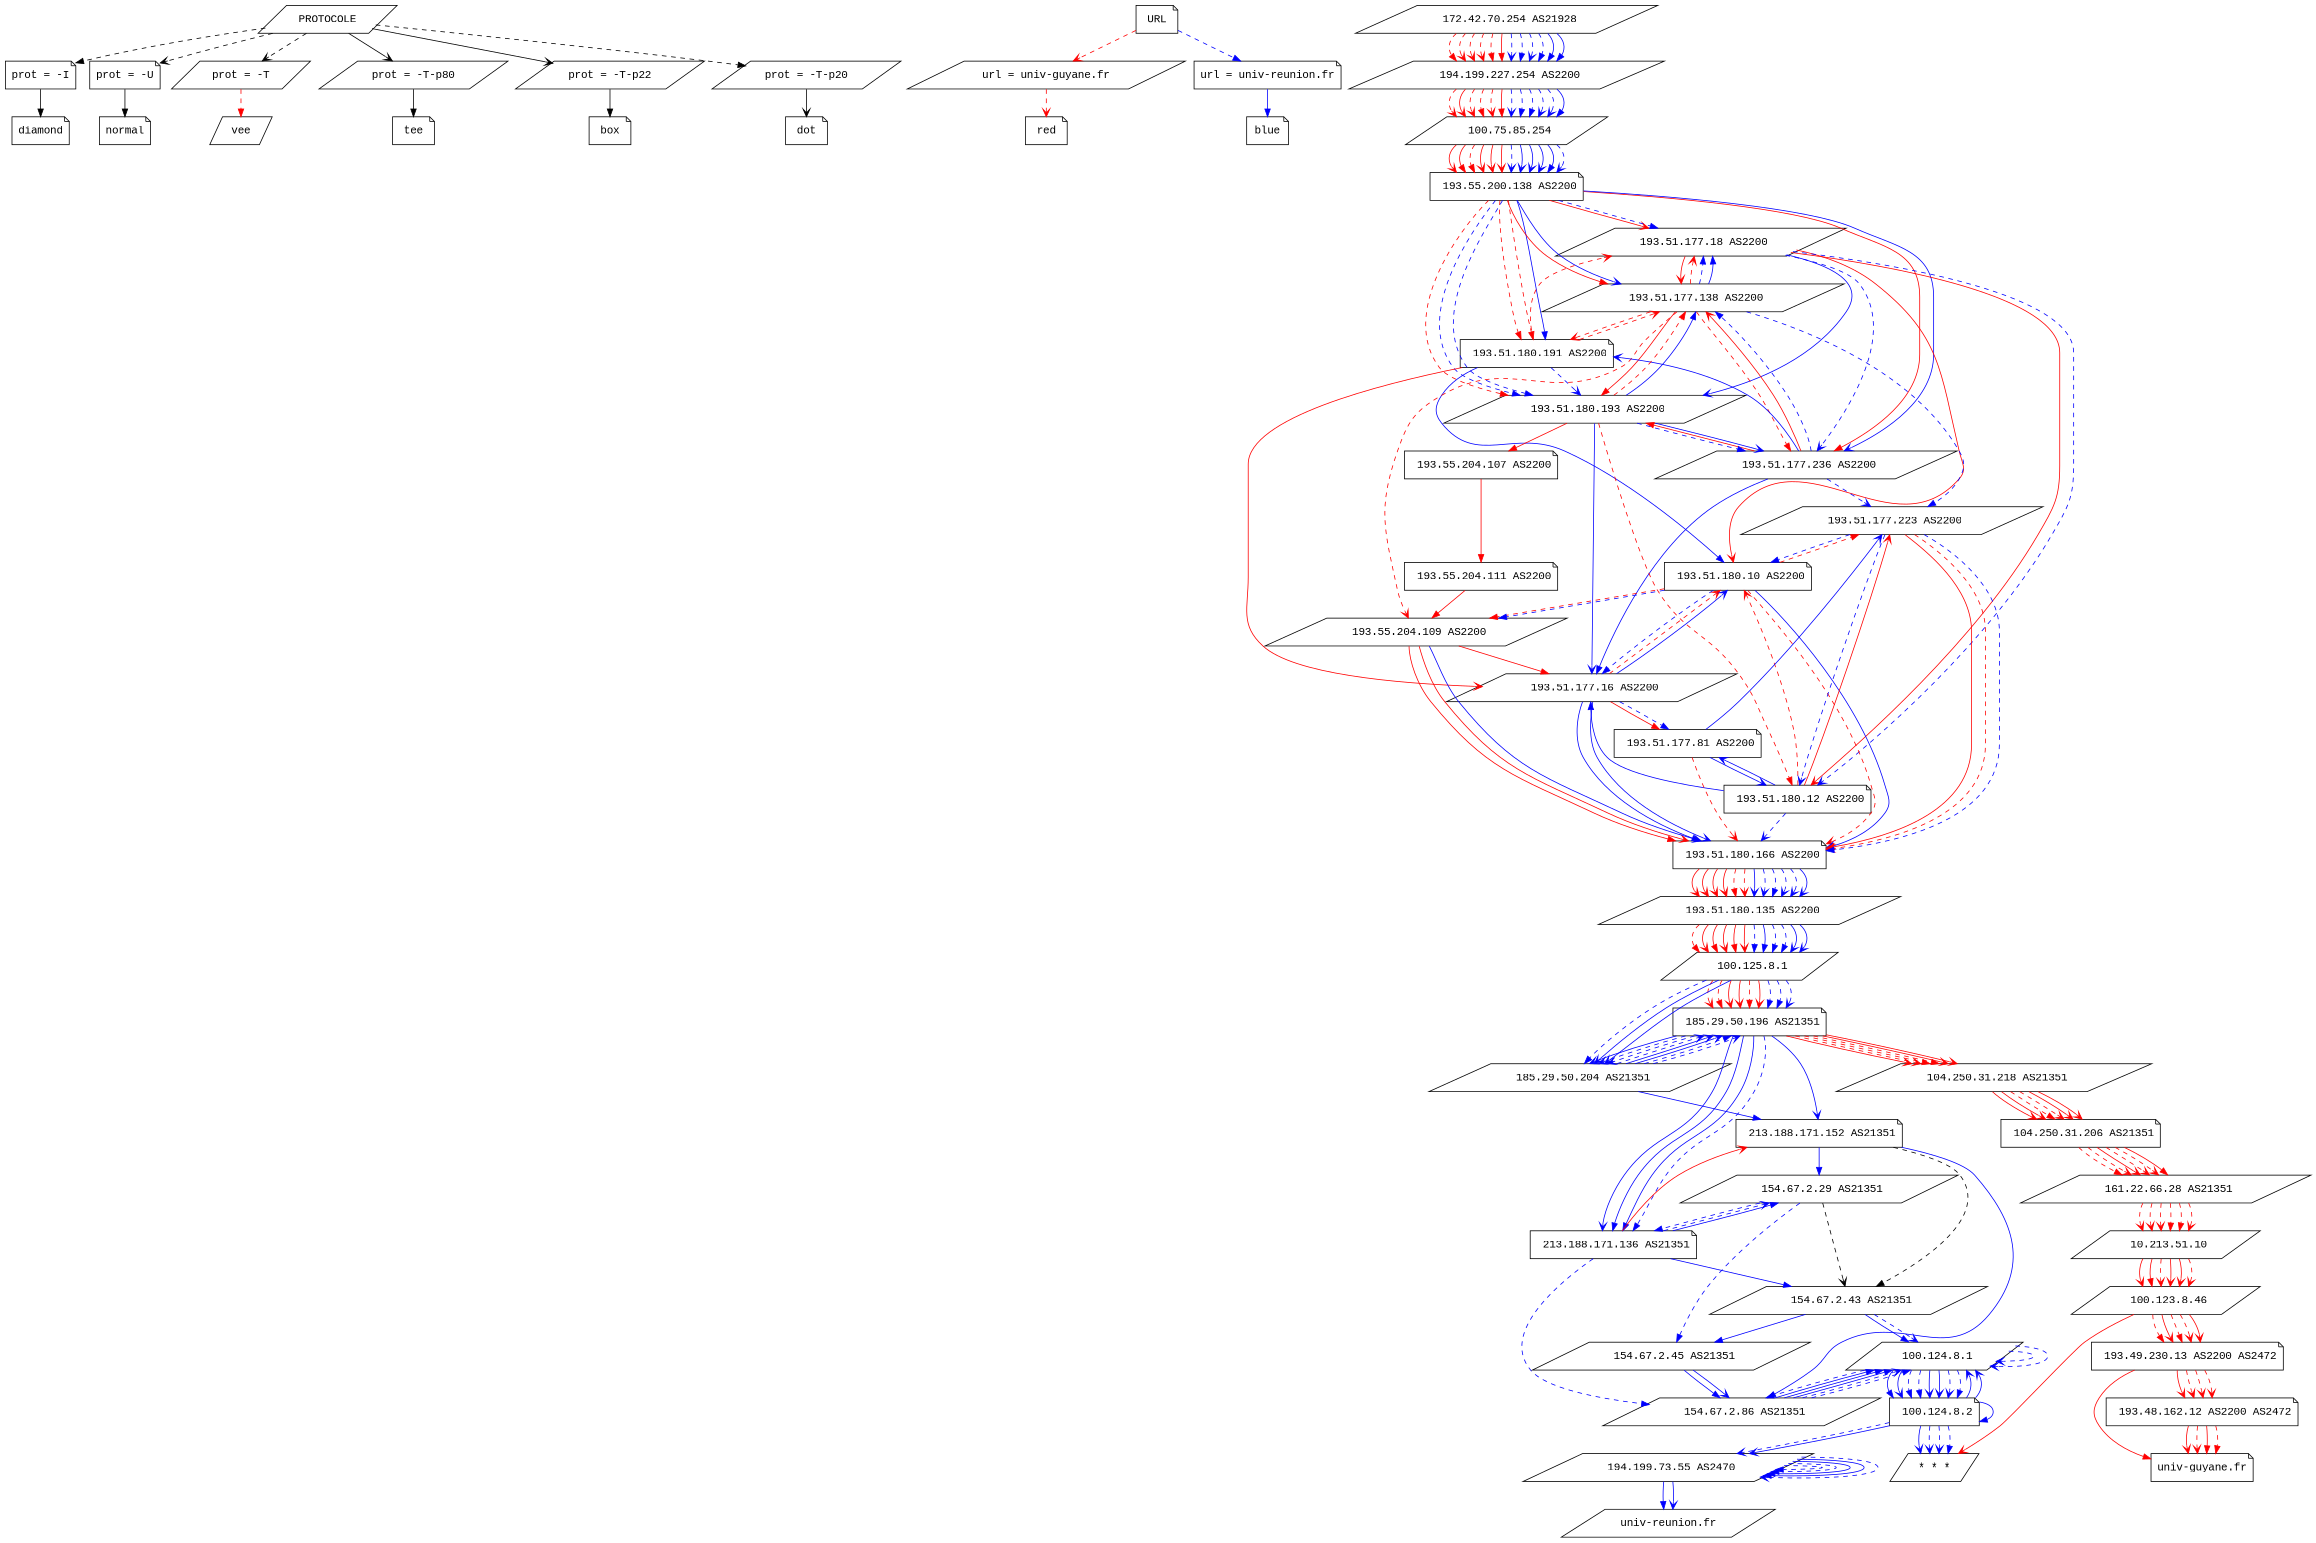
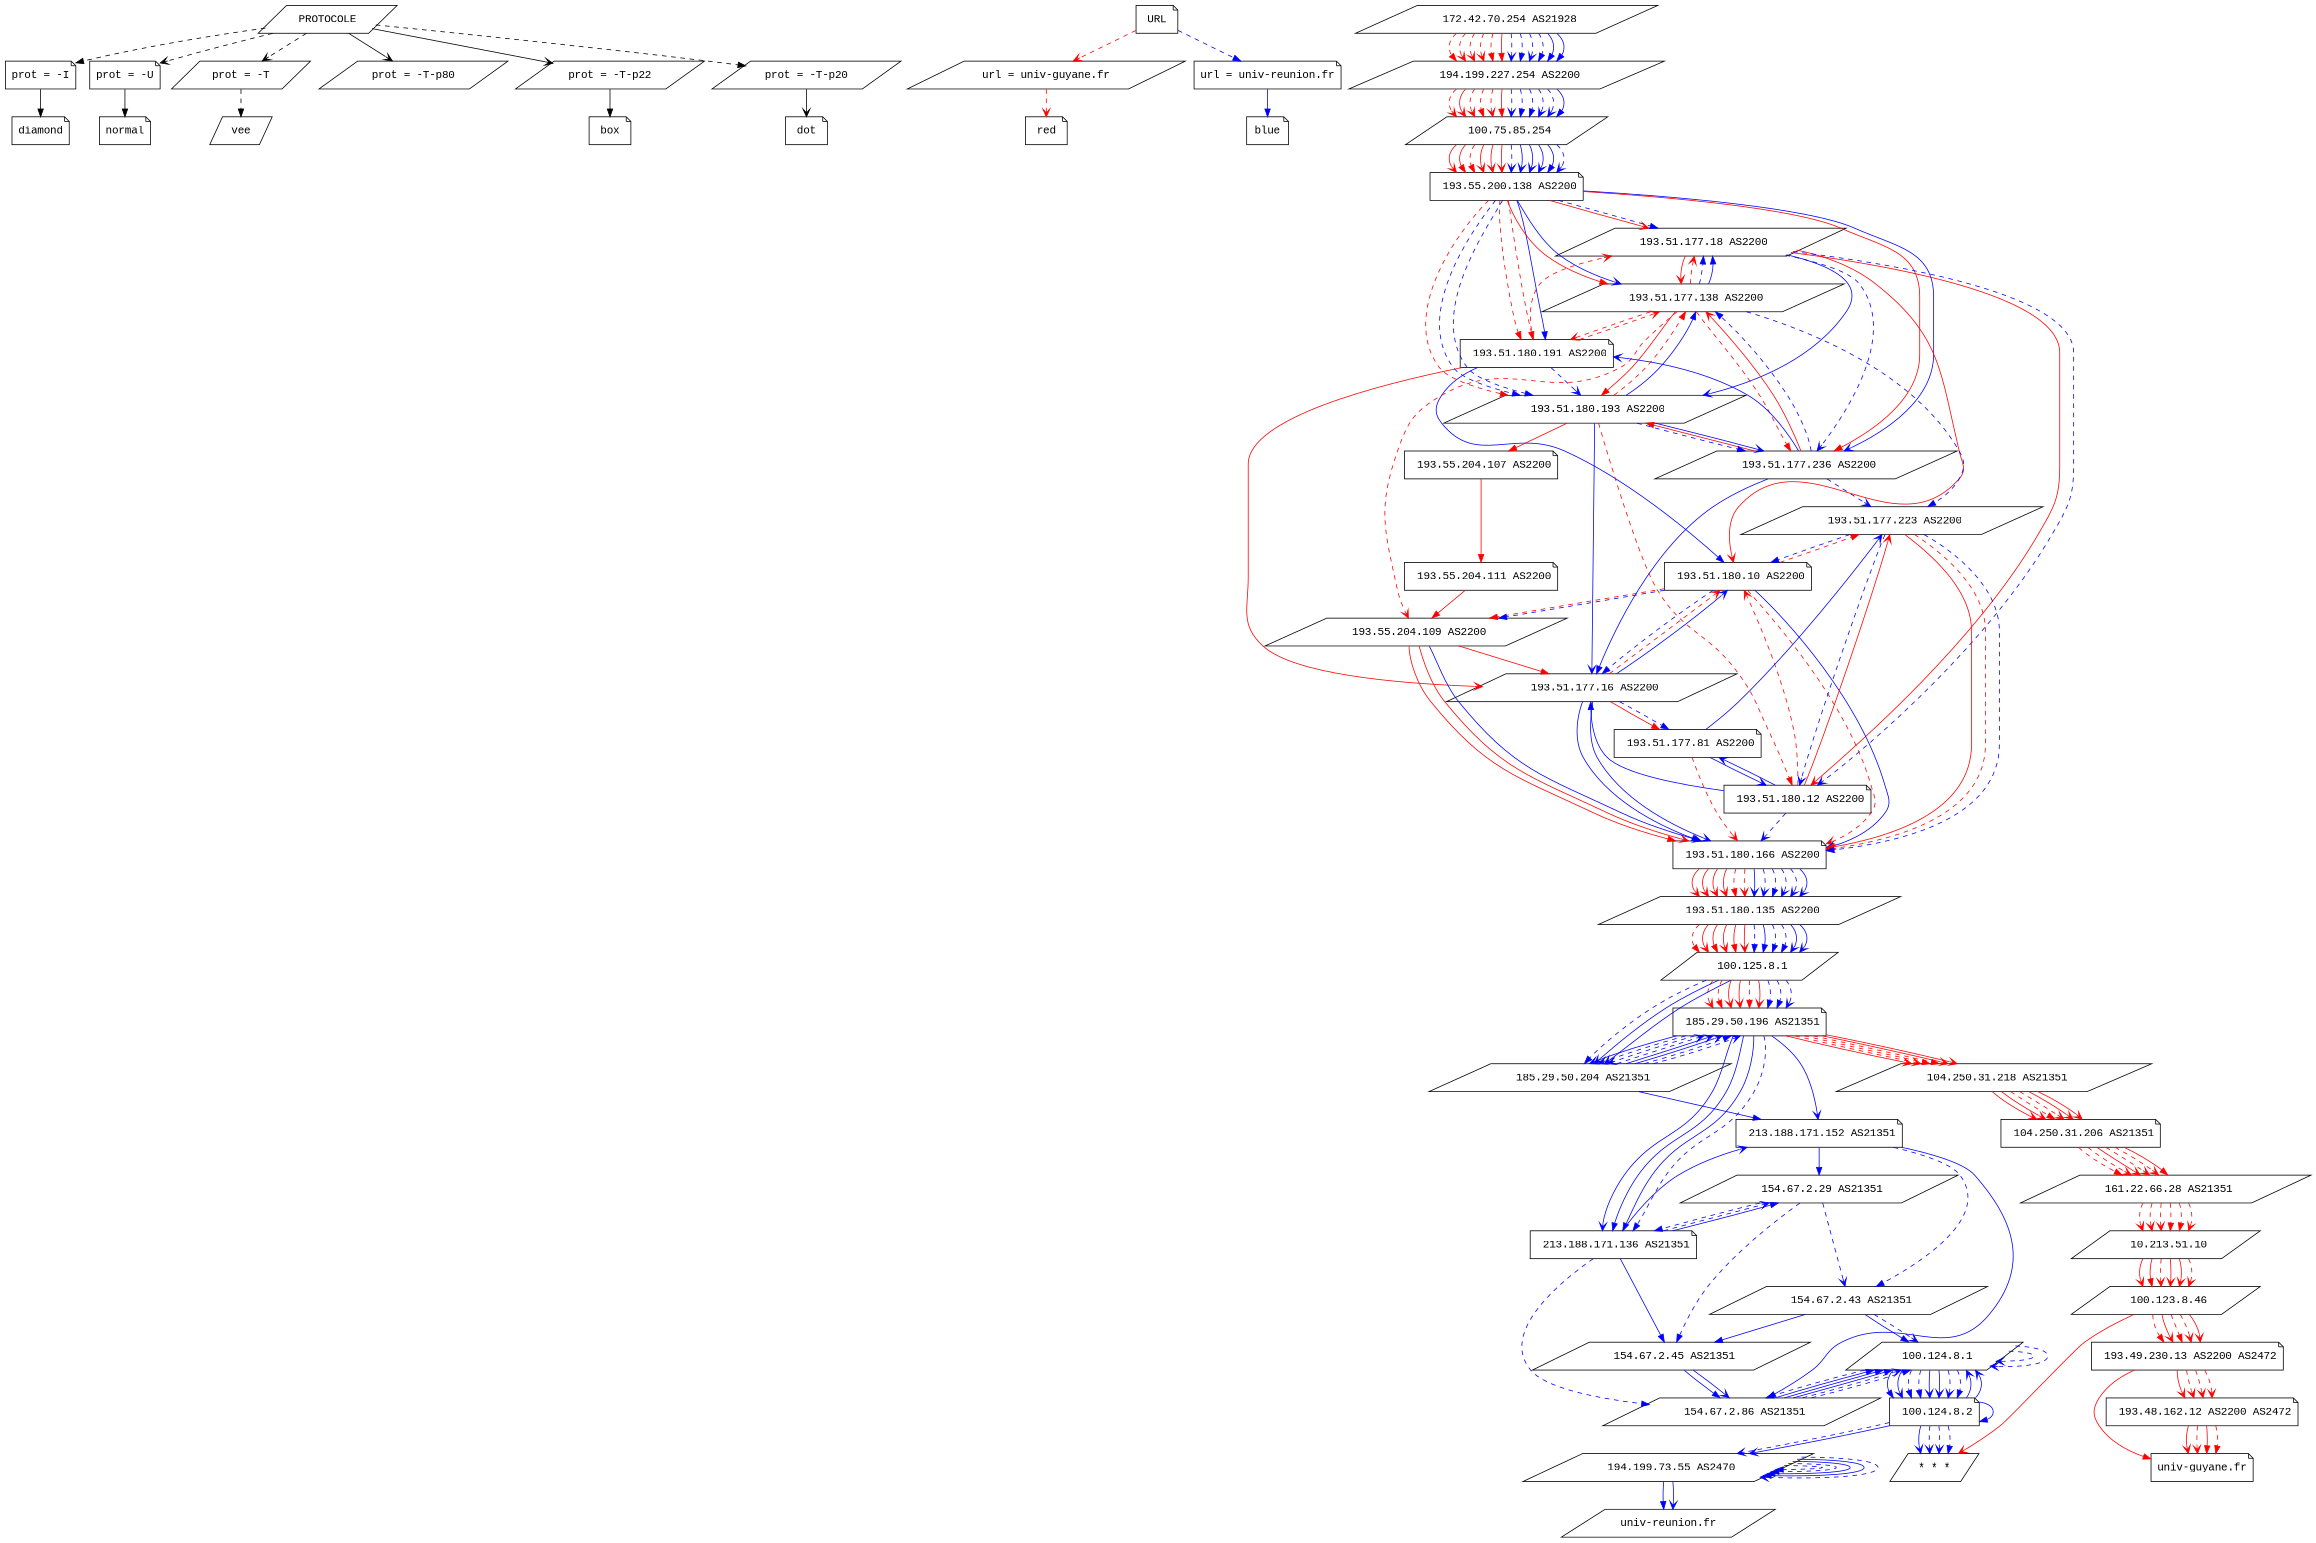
edge "prot = -T" -> "vee": color red -> black
node "tee": removed
edge "213.188.171.136 AS21351" -> "213.188.171.152 AS21351": color red -> blue
edge "213.188.171.152 AS21351" -> "154.67.2.43 AS21351": color black -> blue
edge "154.67.2.29 AS21351" -> "154.67.2.43 AS21351": color black -> blue
edge "213.188.171.136 AS21351" -> "154.67.2.43 AS21351": now "213.188.171.136 AS21351" -> "154.67.2.45 AS21351"
